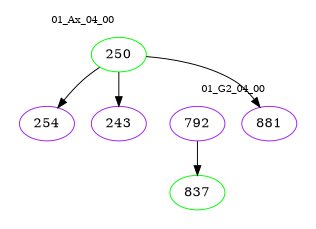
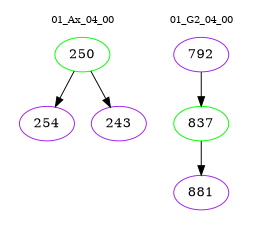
edge "250" -> "881": now "837" -> "881"
